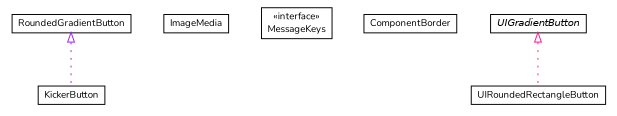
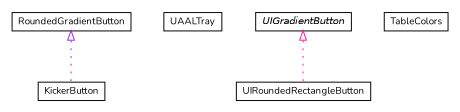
node "UAALTray": added
node "TableColors": added
node "ImageMedia": removed
node "MessageKeys": removed
node "ComponentBorder": removed
